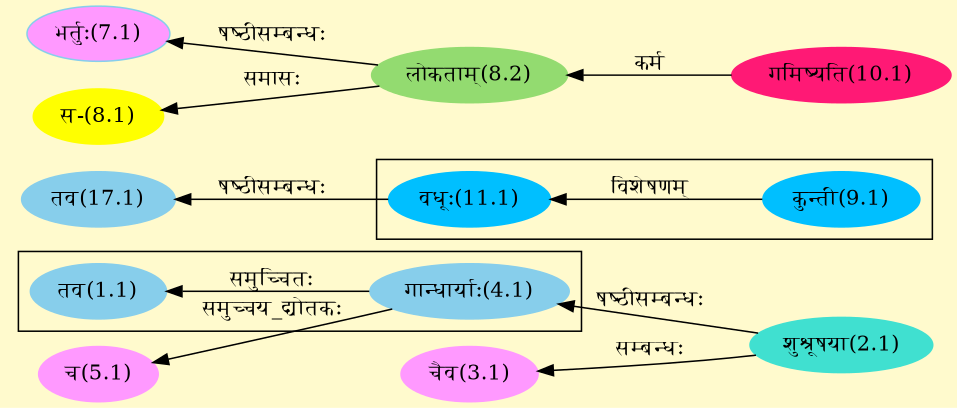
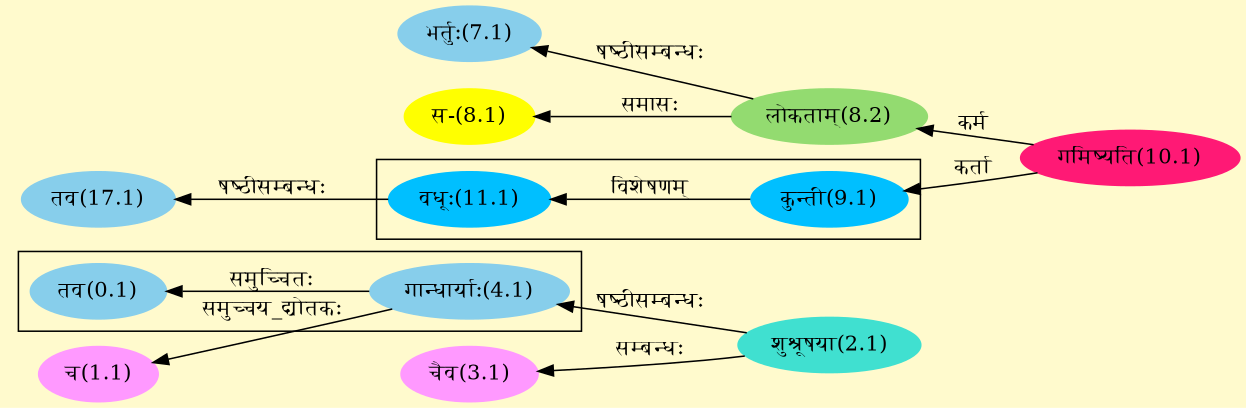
node "भर्तुः(7.1)": fillcolor #ff99ff -> #87ceeb
edge "गमिष्यति(10.1)" -> "कुन्ती(9.1)": added, label "कर्ता"
node "तव(1.1)": label "तव(1.1)" -> "तव(0.1)"
node "च(5.1)": label "च(5.1)" -> "च(1.1)"
